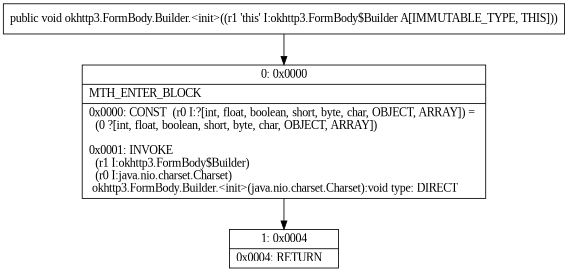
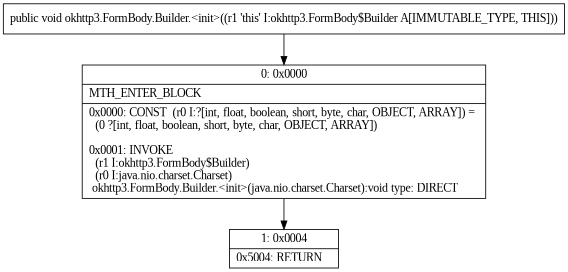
node "1: 0x0004": text "0x0004: RETURN" -> "0x5004: RETURN"
